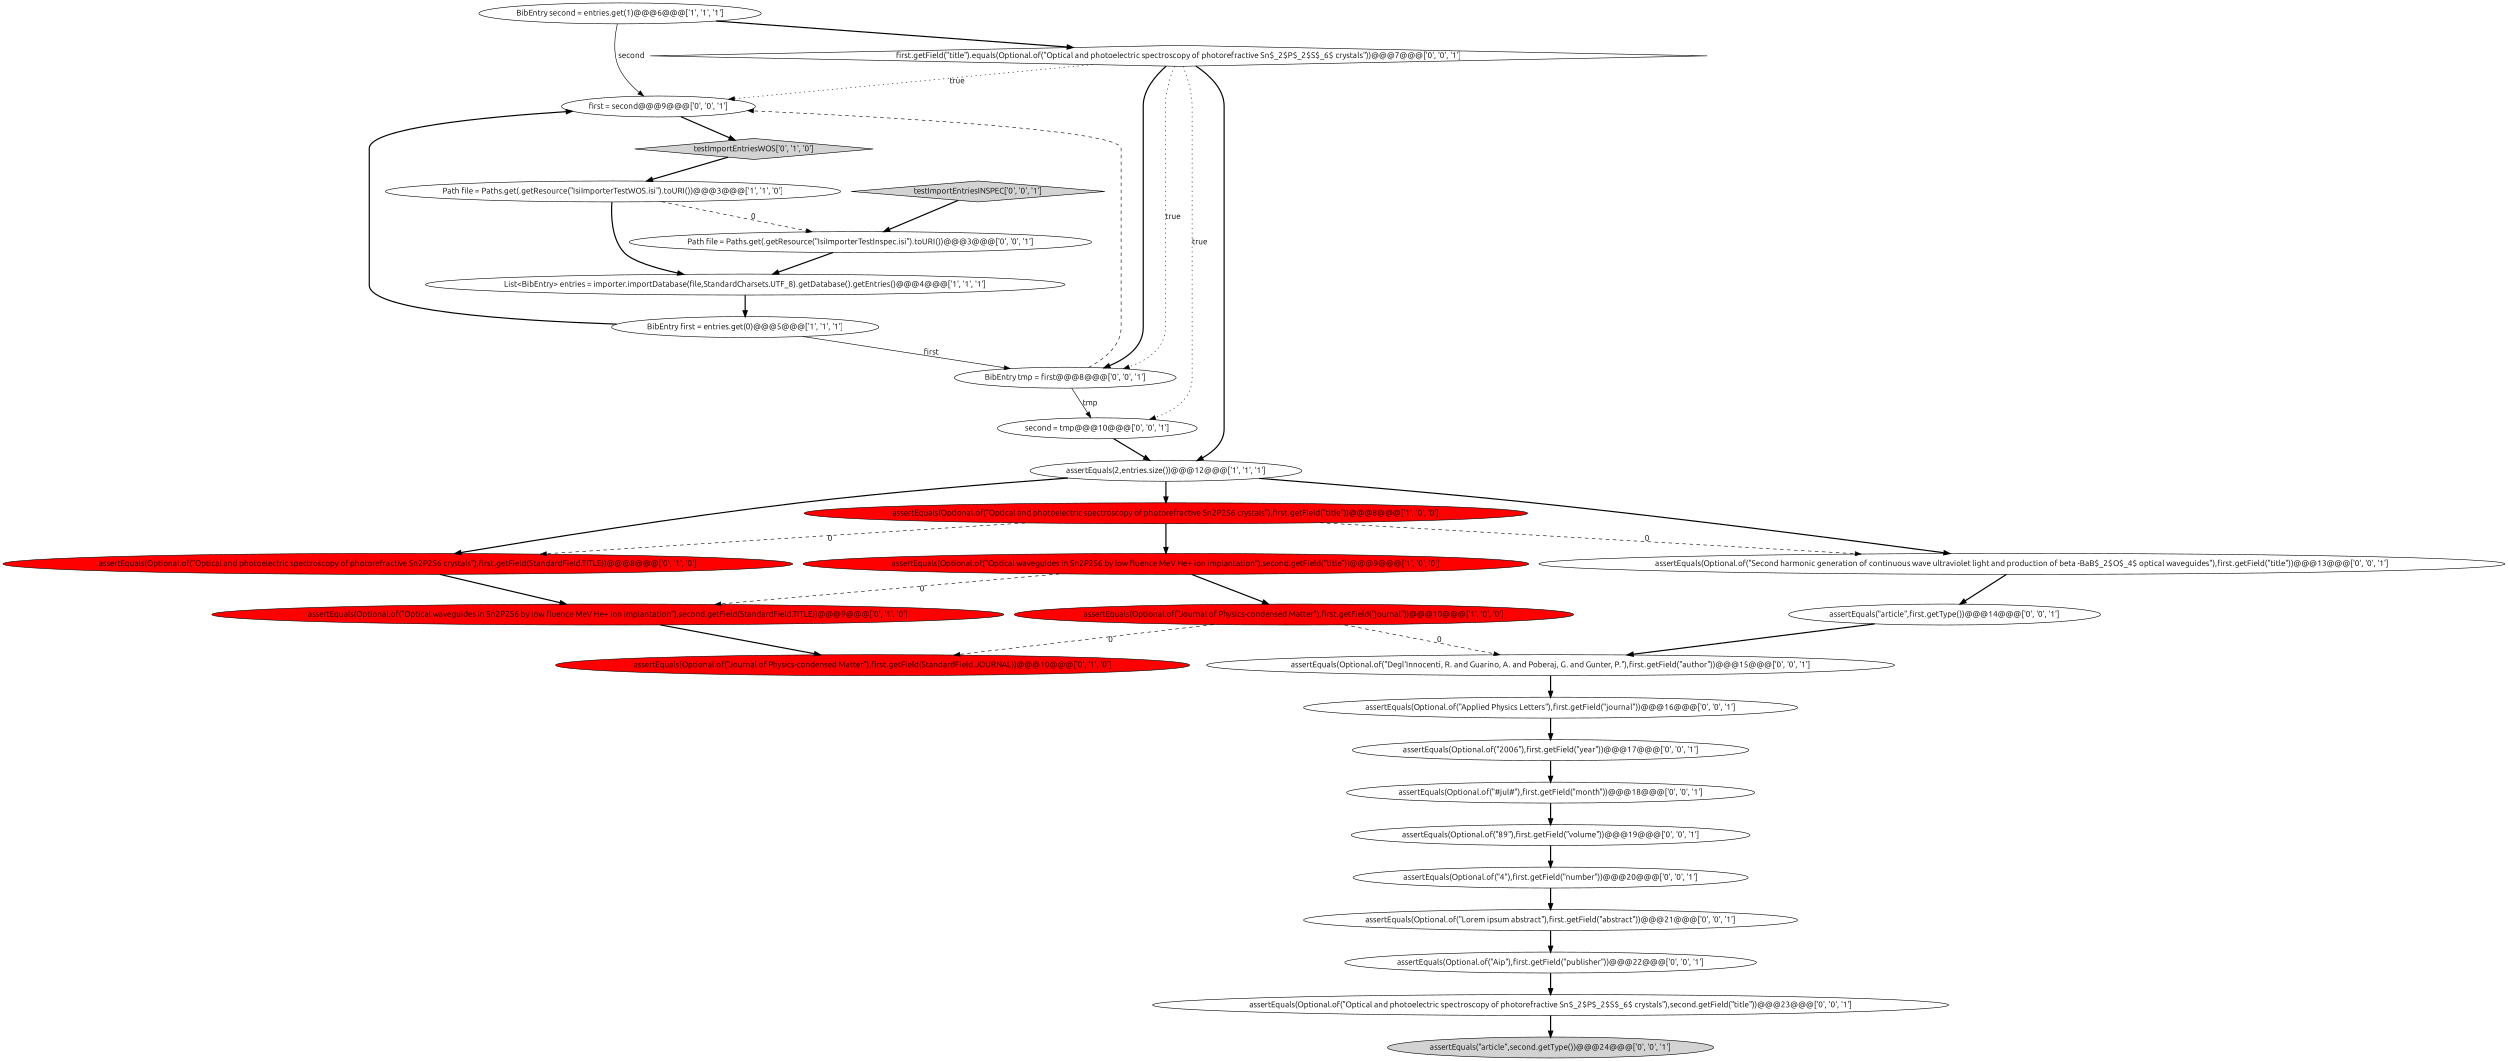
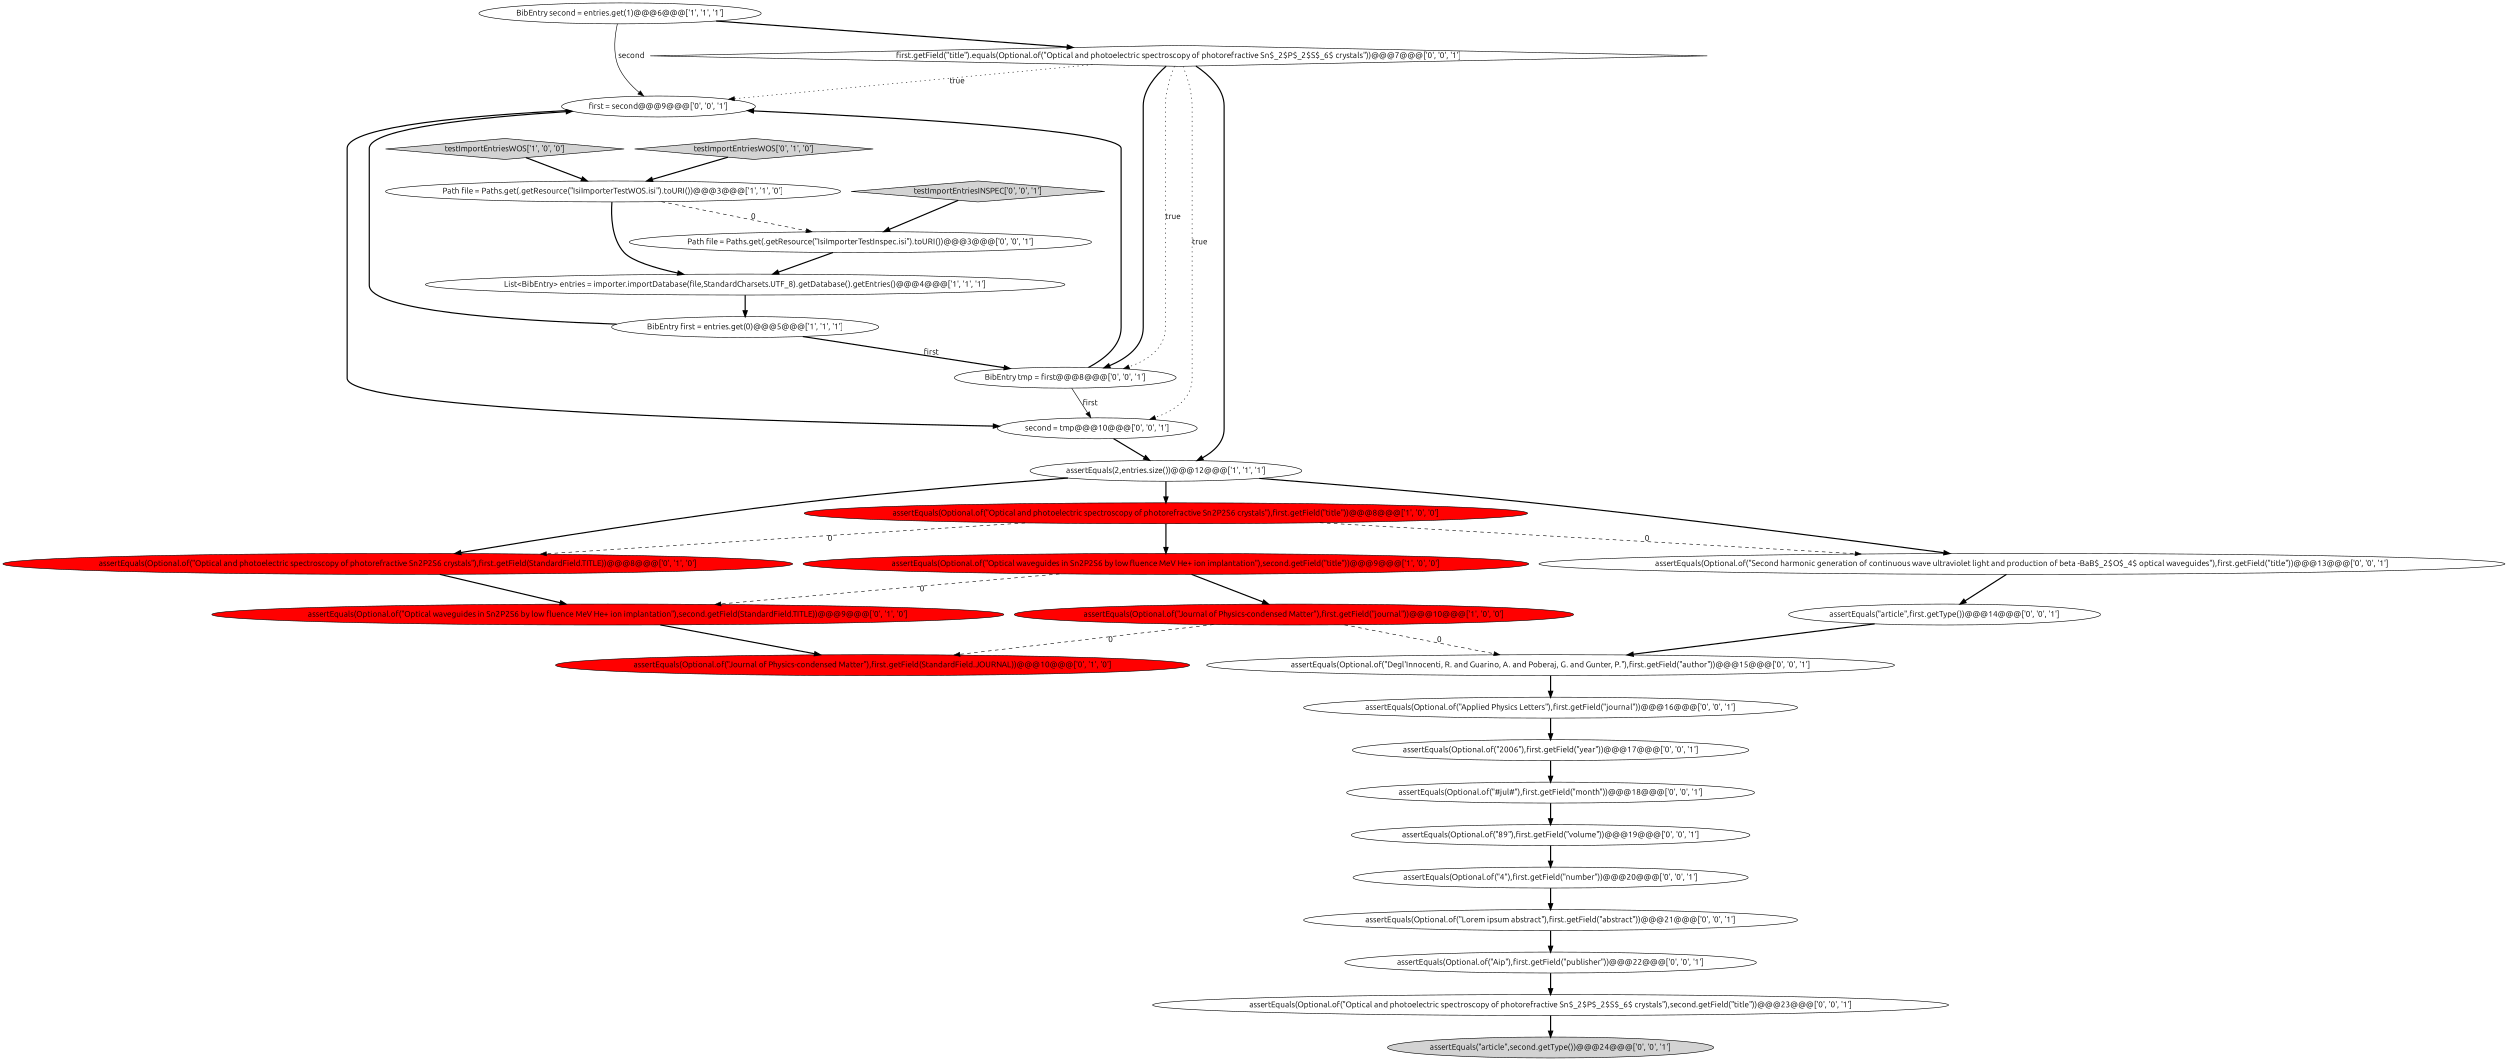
edge "first = second@@@9@@@['0', '0', '1']" -> "testImportEntriesWOS['0', '1', '0']": now "first = second@@@9@@@['0', '0', '1']" -> "second = tmp@@@10@@@['0', '0', '1']"
edge "BibEntry tmp = first@@@8@@@['0', '0', '1']" -> "first = second@@@9@@@['0', '0', '1']": style dashed -> bold
node "testImportEntriesWOS['1', '0', '0']": added
edge "BibEntry first = entries.get(0)@@@5@@@['1', '1', '1']" -> "BibEntry tmp = first@@@8@@@['0', '0', '1']": style solid -> bold
edge "BibEntry tmp = first@@@8@@@['0', '0', '1']" -> "second = tmp@@@10@@@['0', '0', '1']": label "tmp" -> "first"
